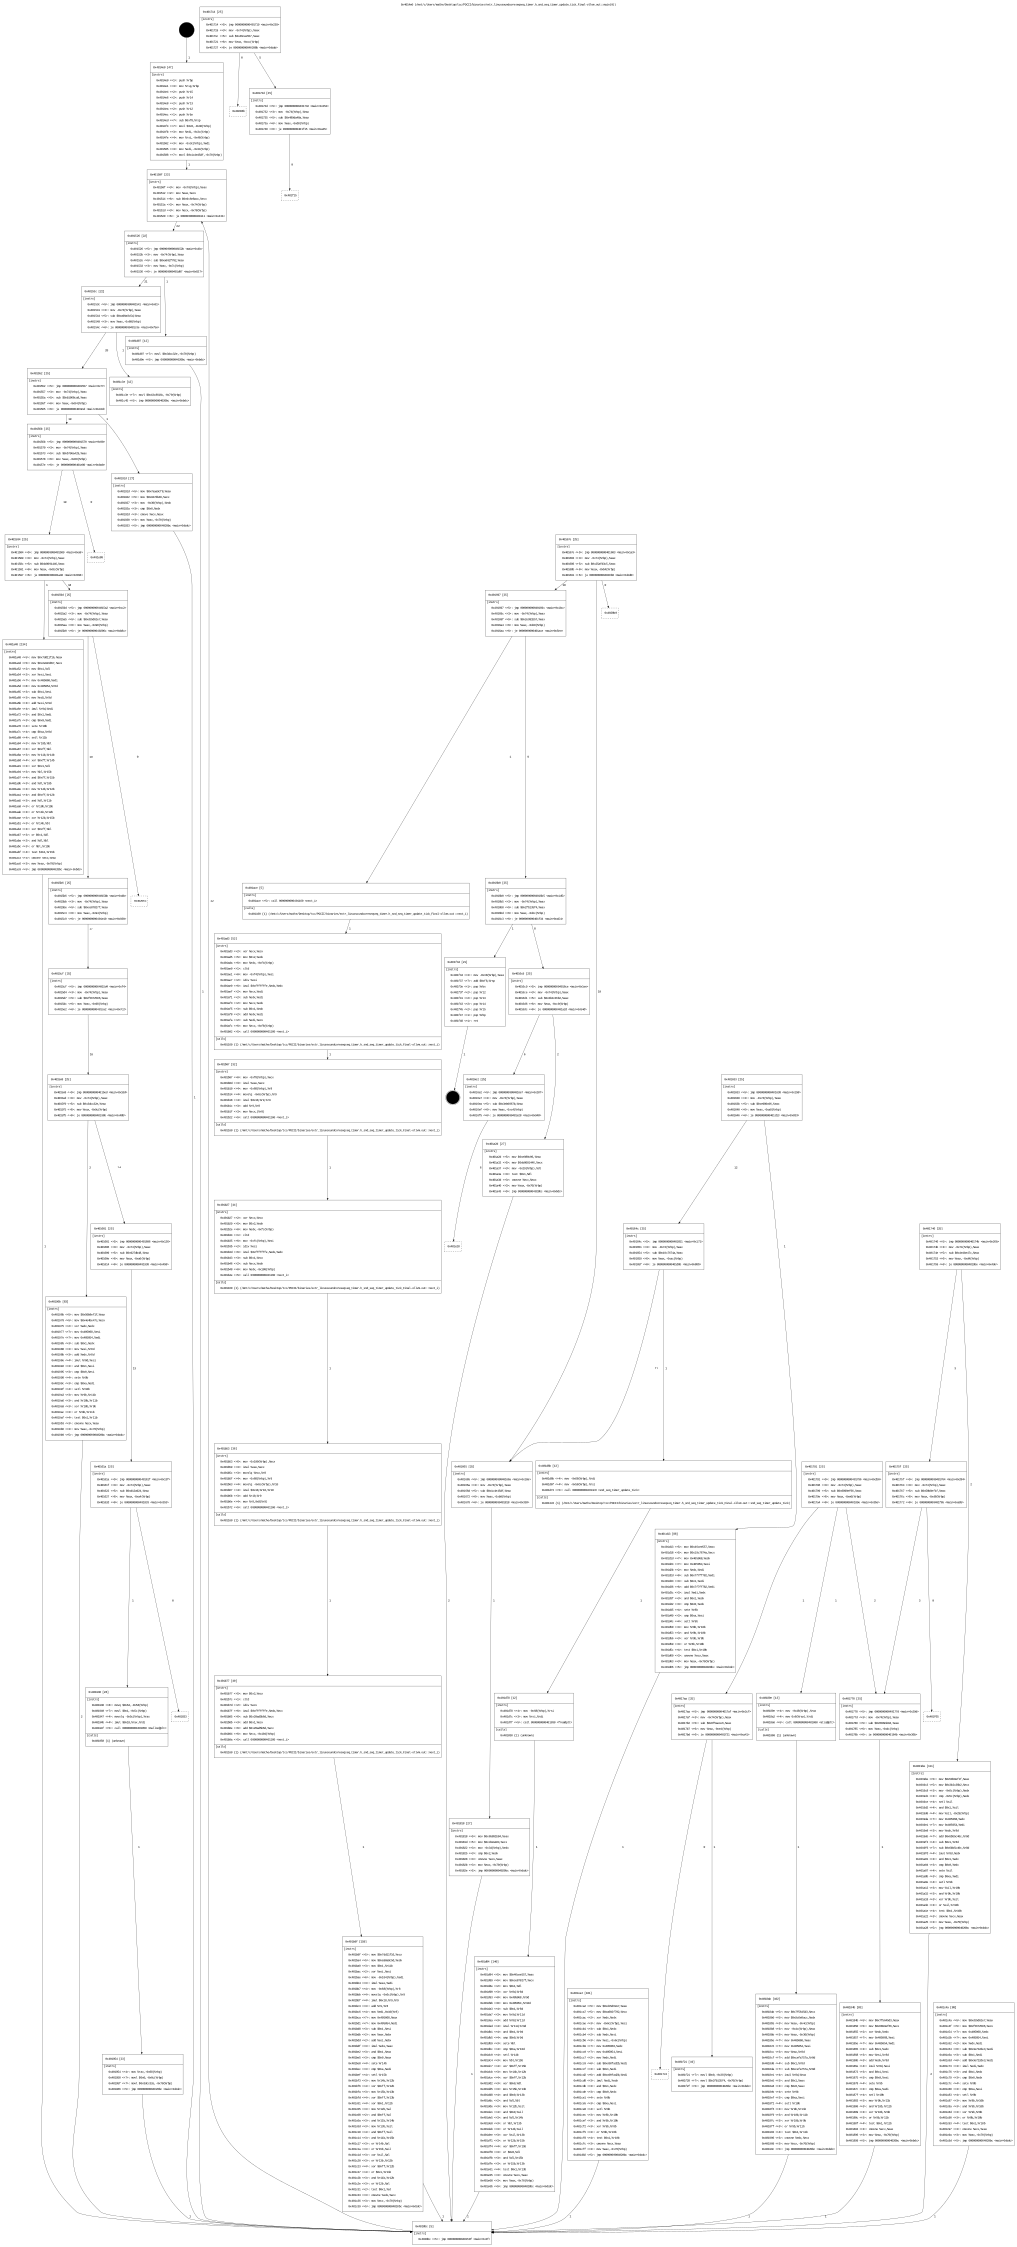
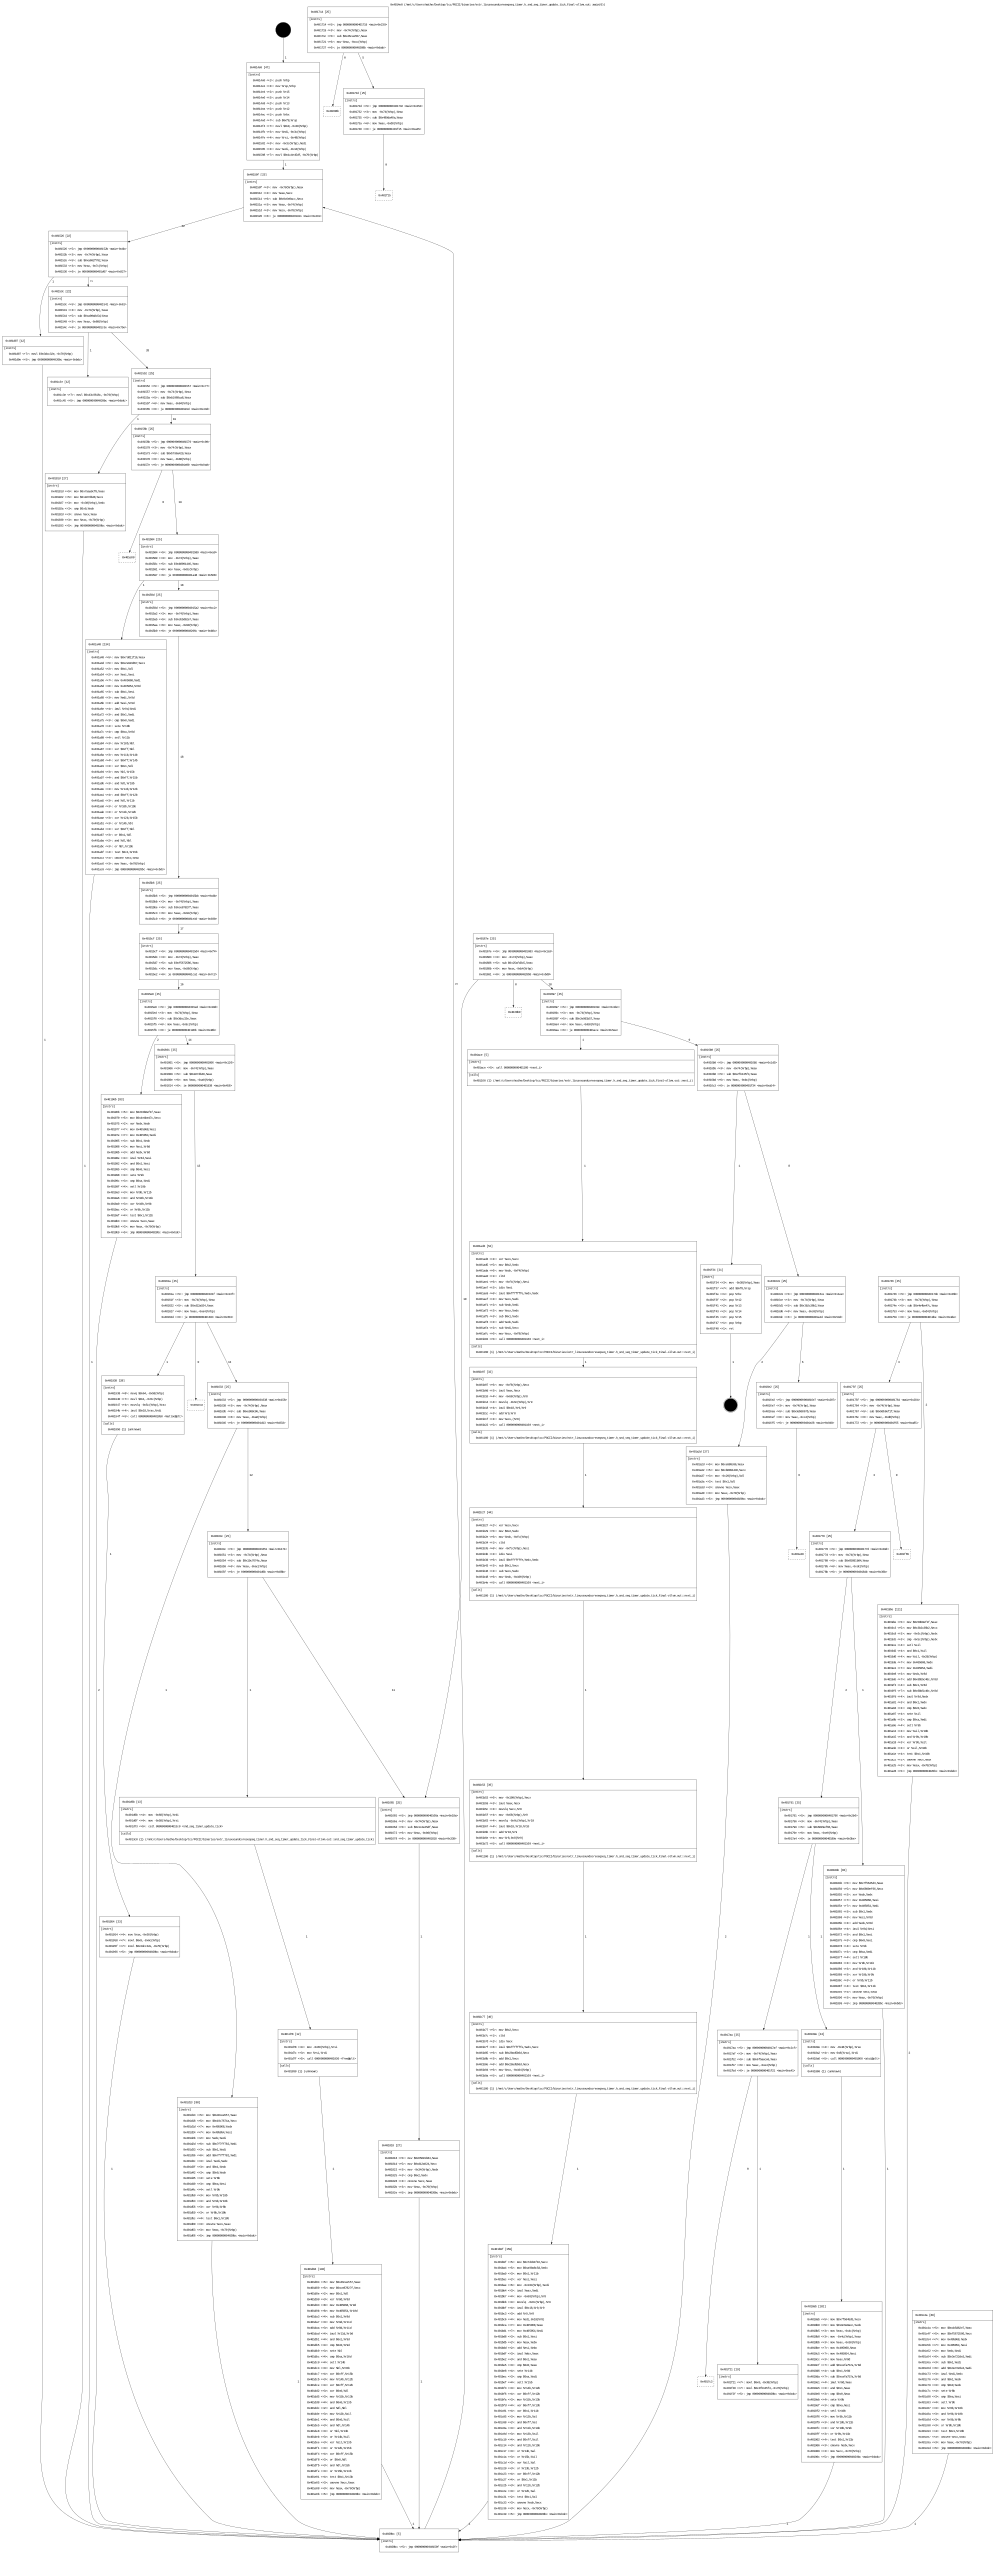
node "0x40206c": removed
edge "0x40161a [25]" -> "0x401633 [25]": added, label "13"
edge "0x401791 [25]" -> "0x401778 [25]": reversed
node "0x401ca2 [101]": removed
